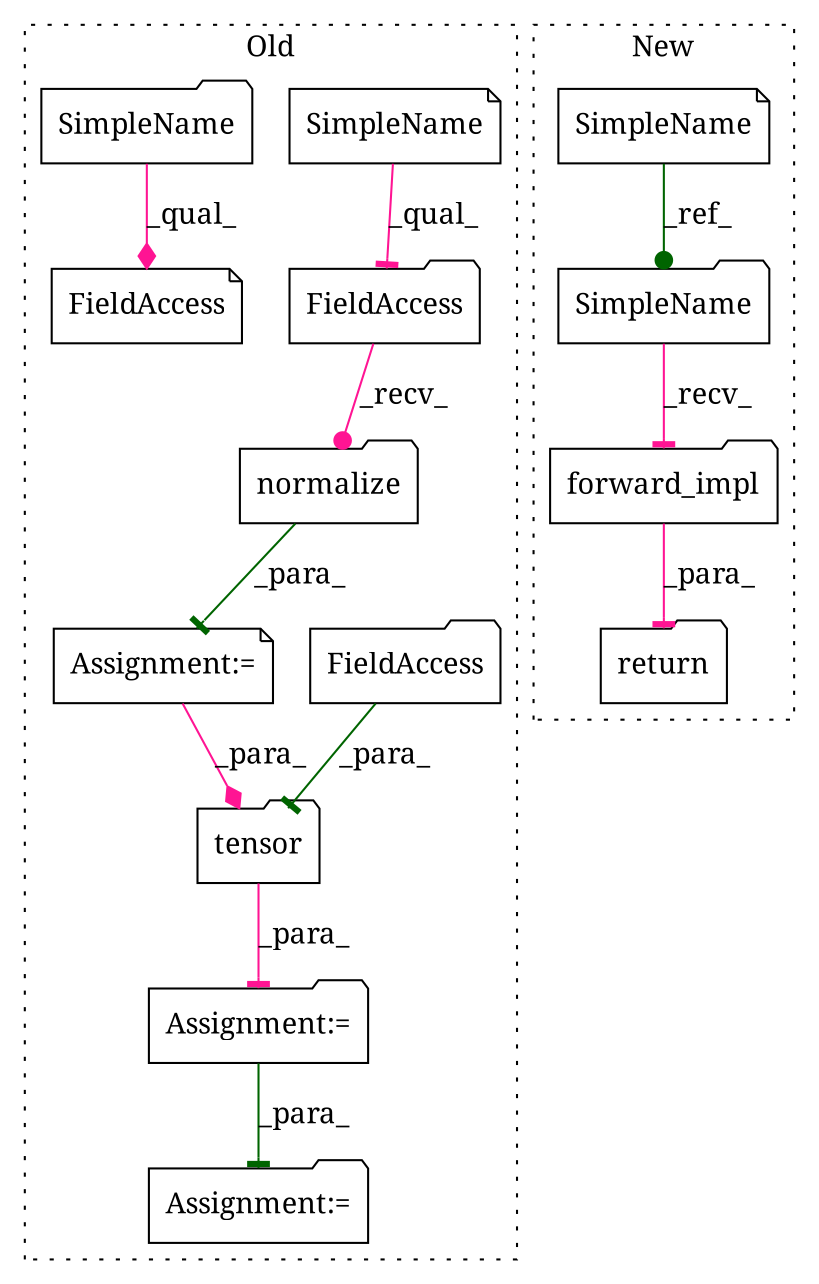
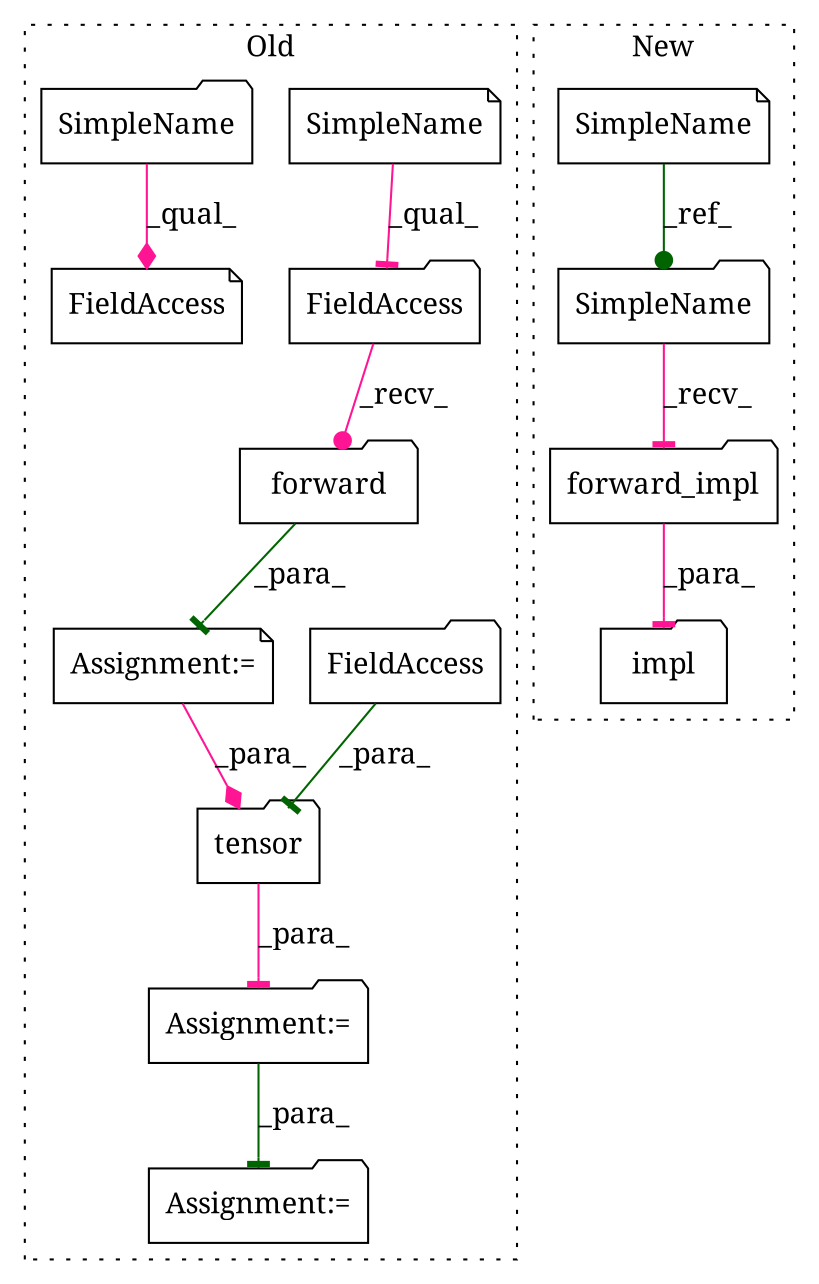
node "normalize": label "normalize" -> "forward"
node "return": label "return" -> "impl"
